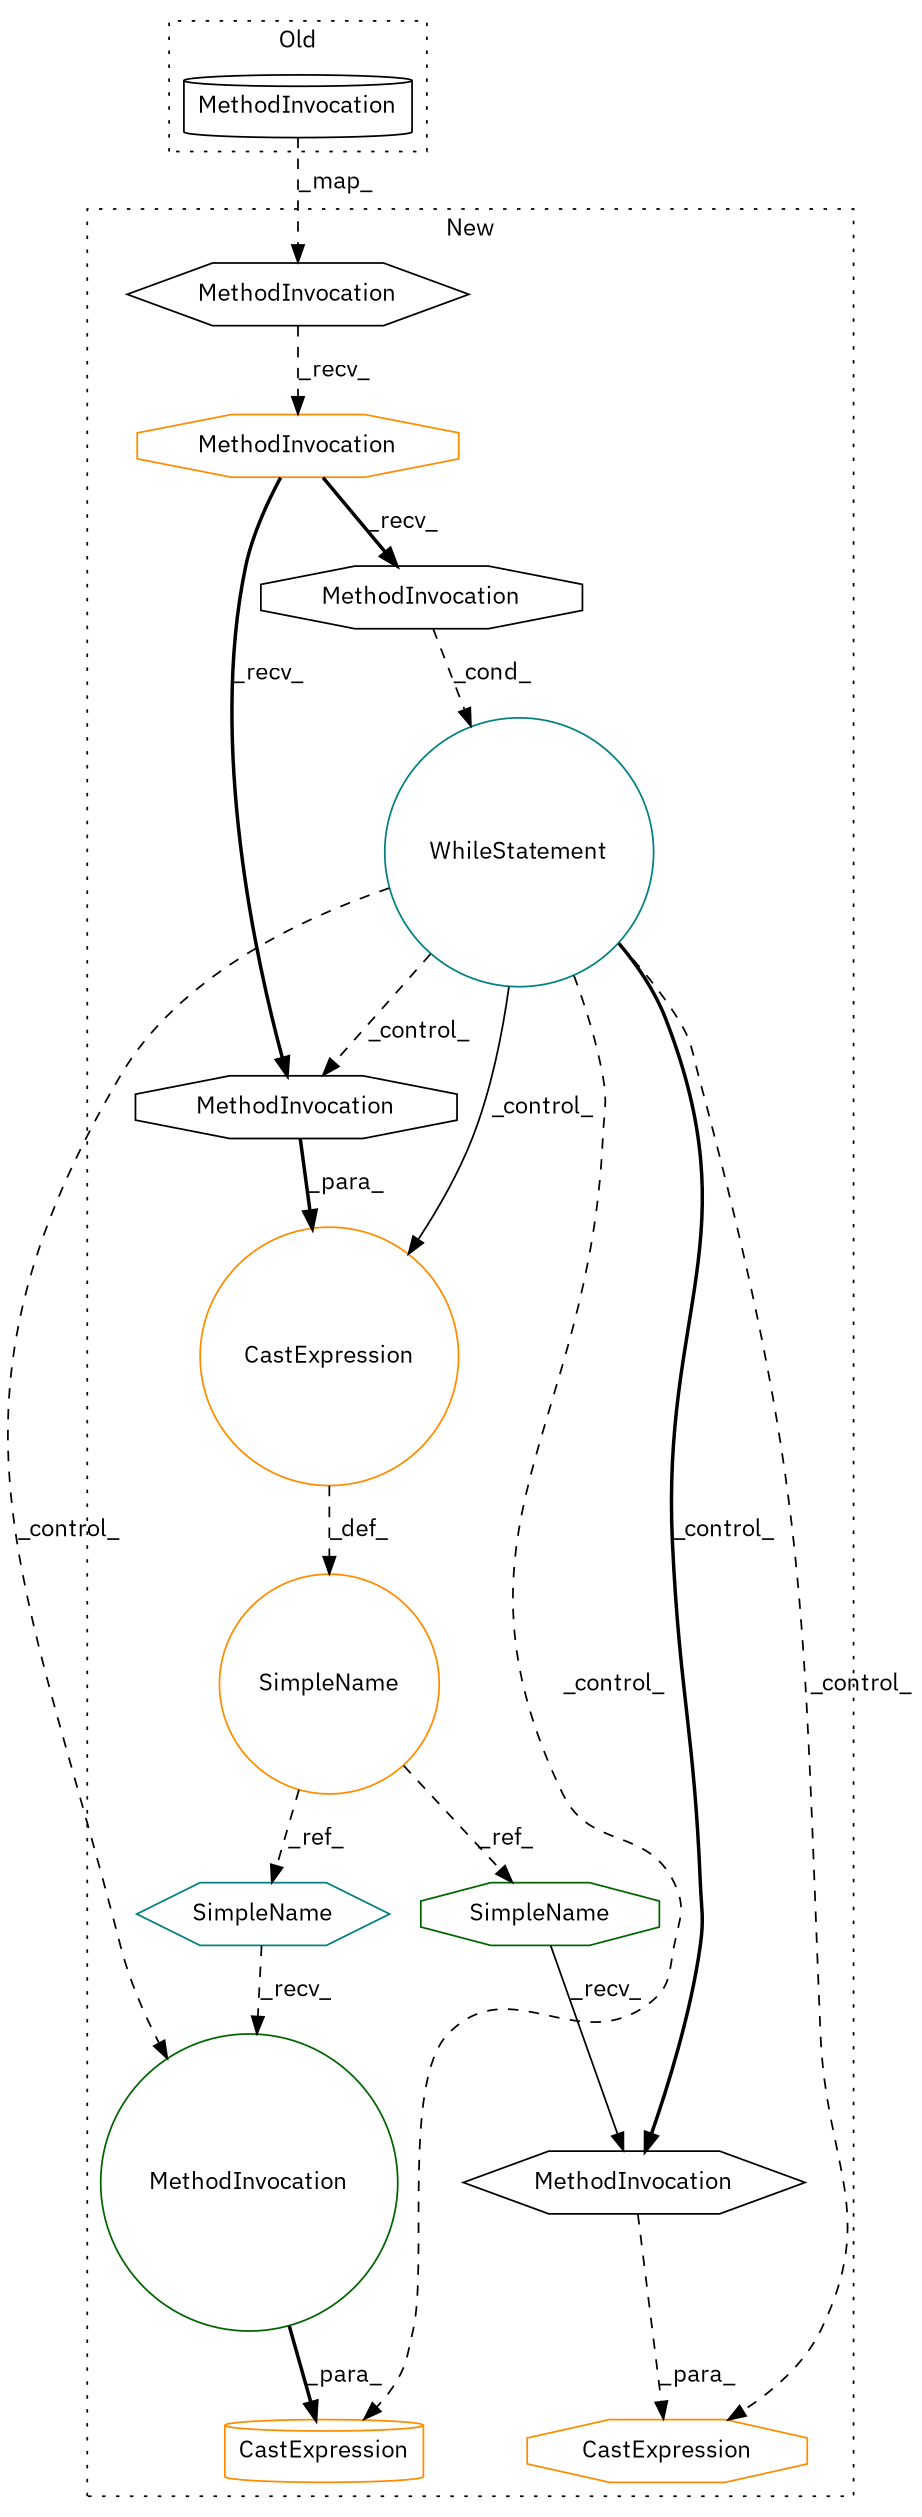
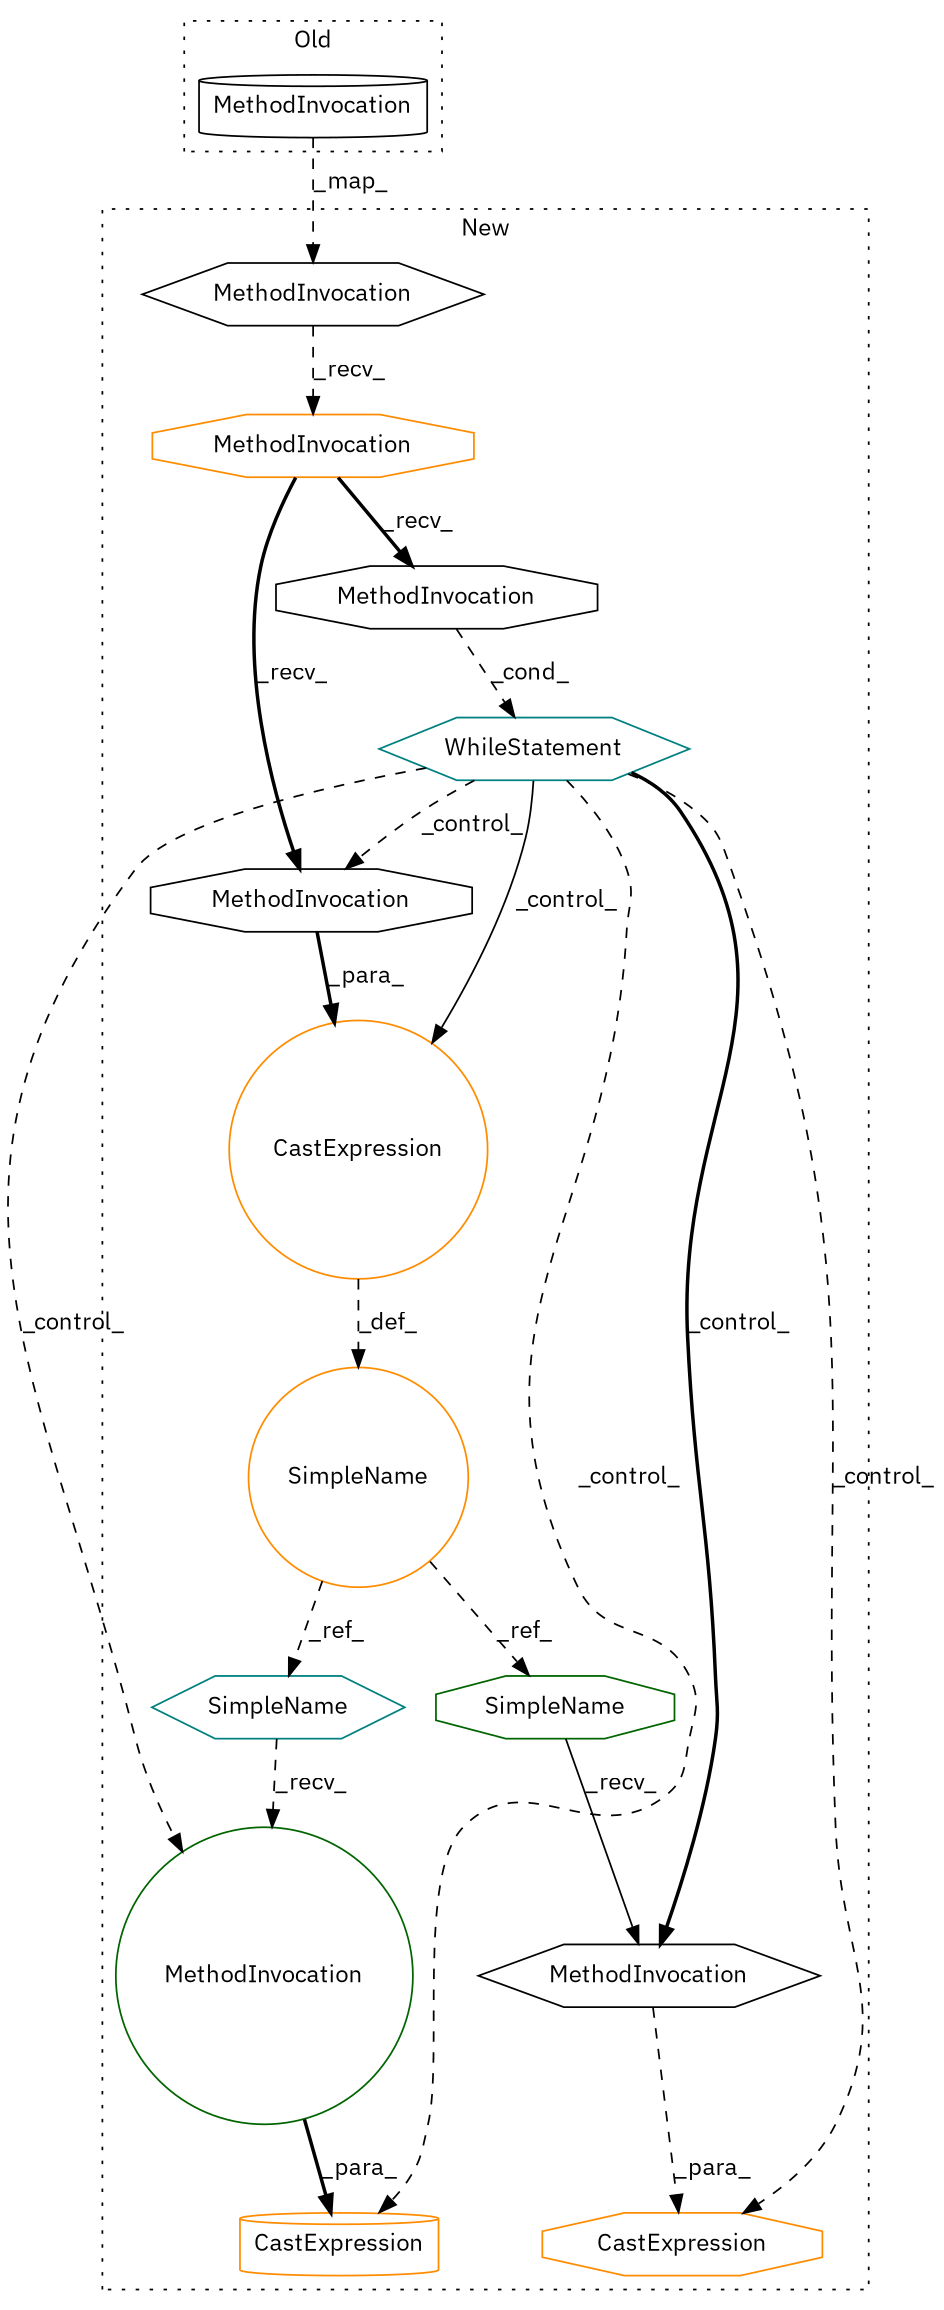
node "WhileStatement": shape circle -> hexagon
